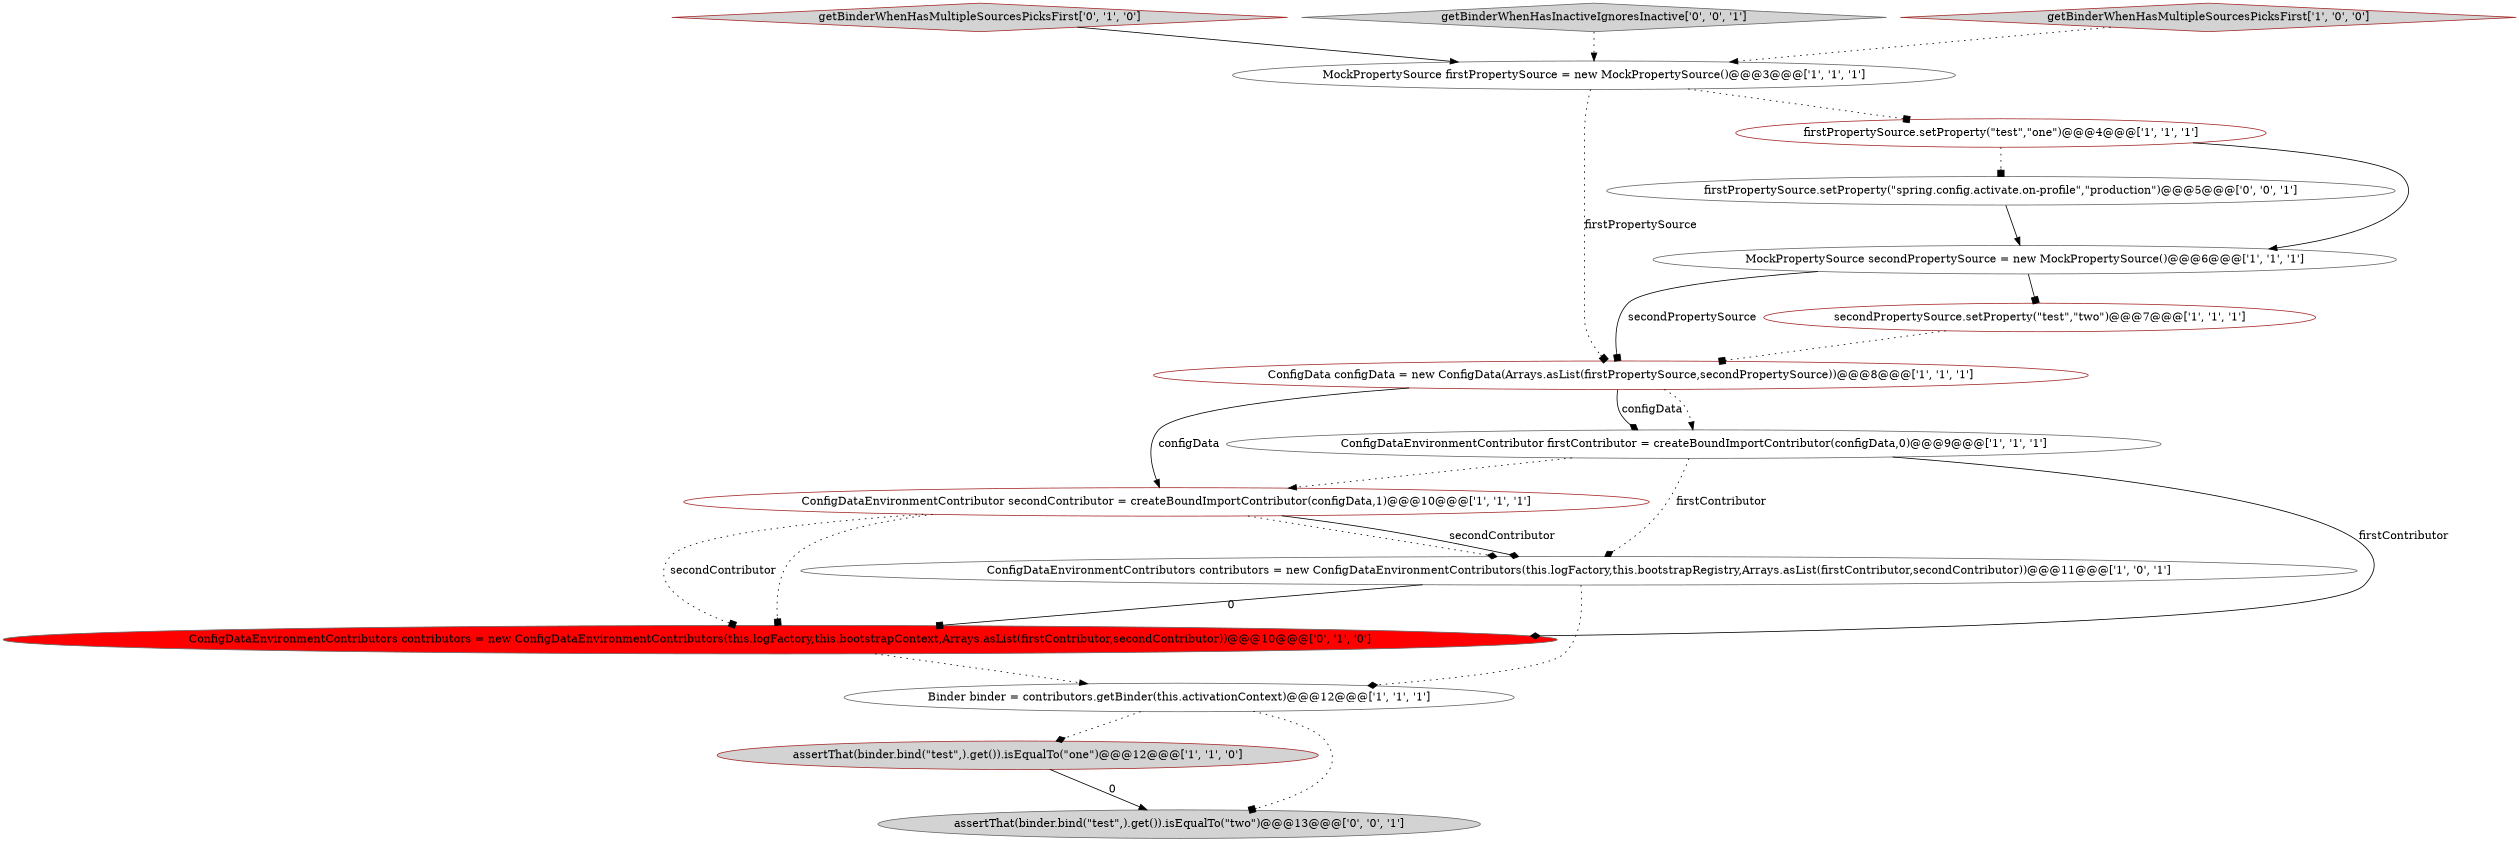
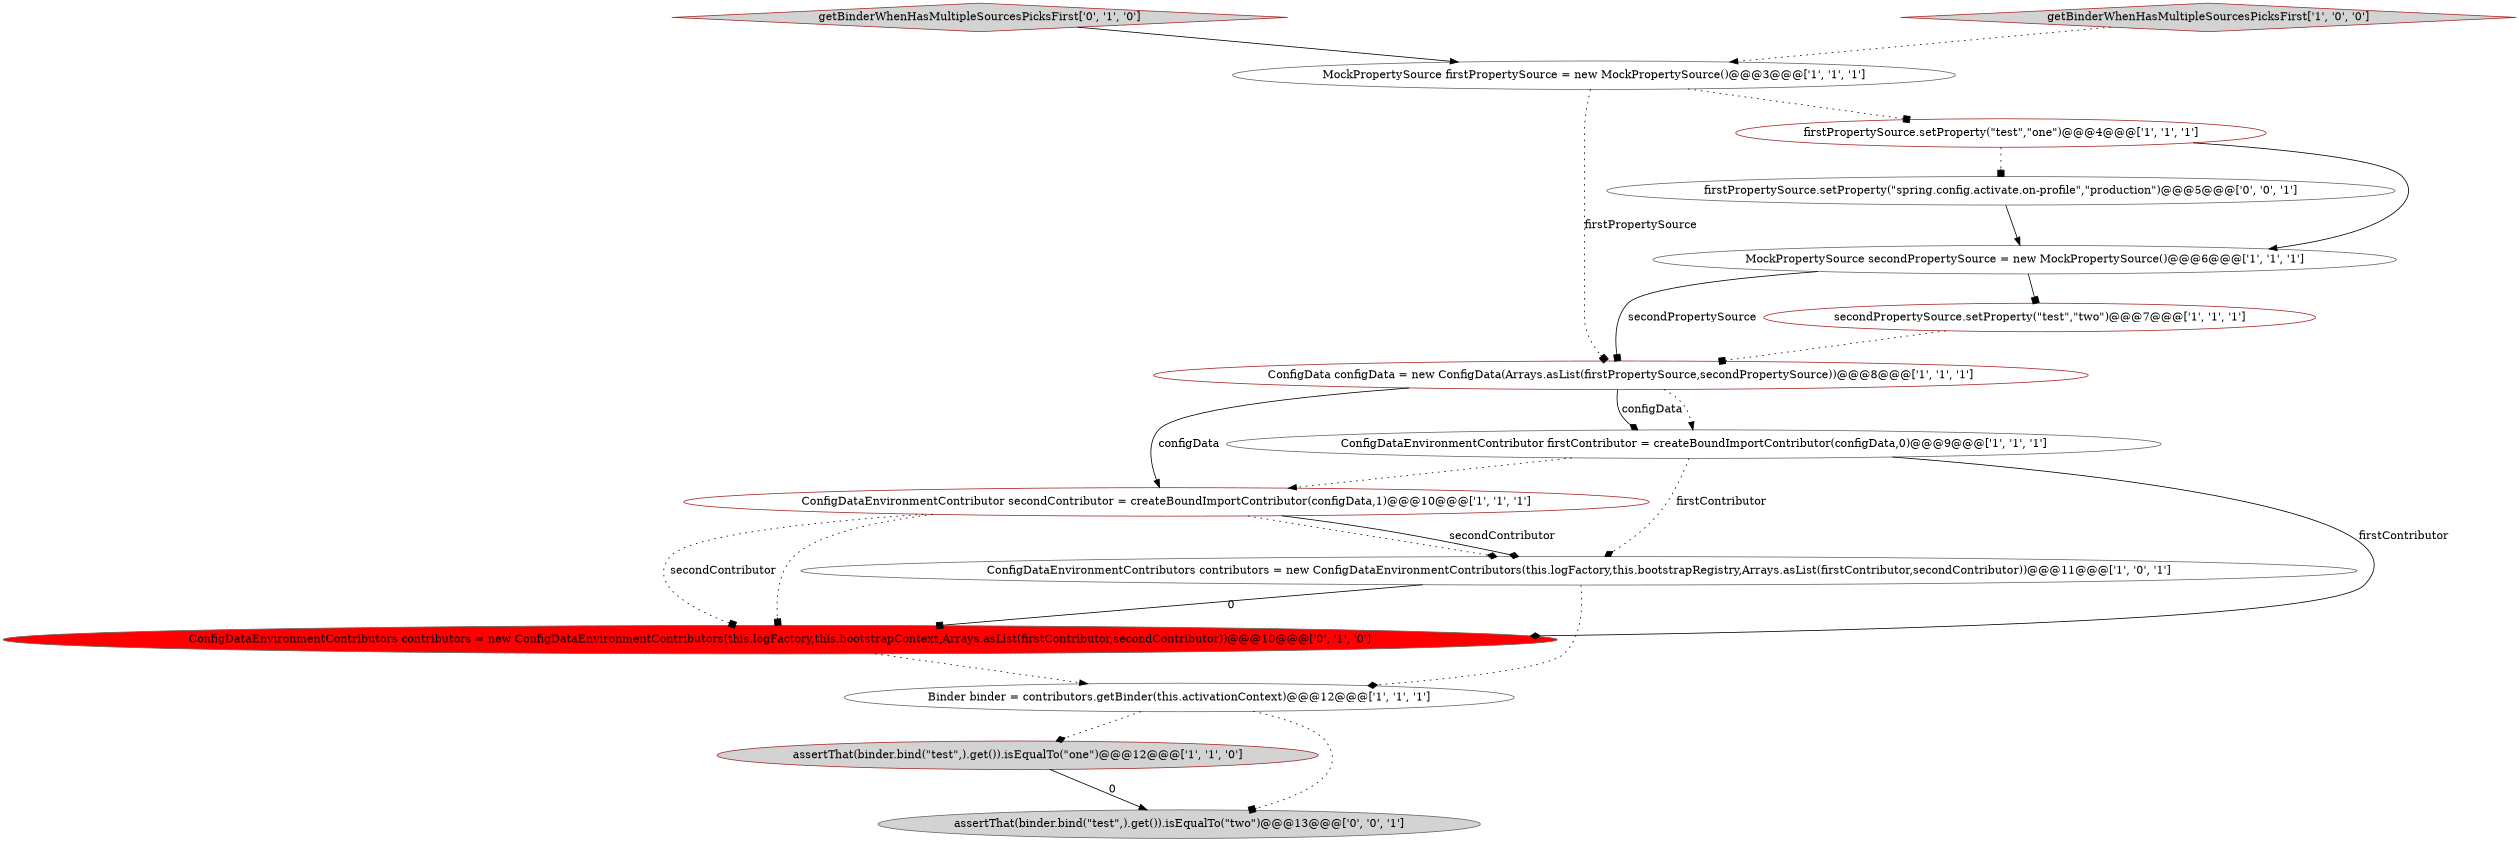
node "getBinderWhenHasInactiveIgnoresInactive['0', '0', '1']": removed
